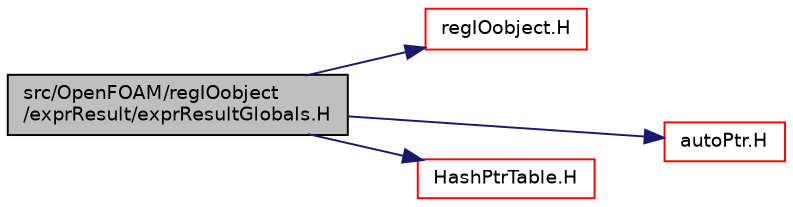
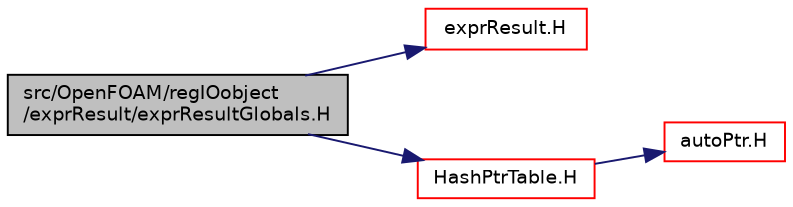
node "regIOobject.H": label "regIOobject.H" -> "exprResult.H"
edge "src/OpenFOAM/regIOobject /exprResult/exprResultGlobals.H" -> "autoPtr.H": now "HashPtrTable.H" -> "autoPtr.H"
